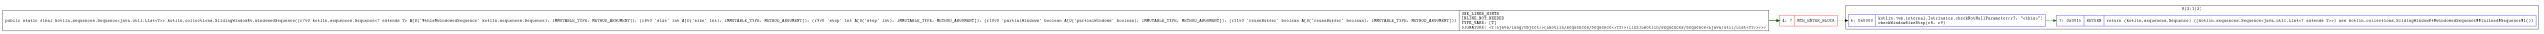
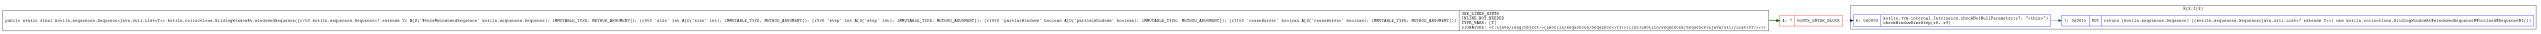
node "4: ?": text "MTH_ENTER_BLOCK" -> "HINTS_ENTER_BLOCK"
node "7: 0x0015": text "RETURN" -> "NOT"
